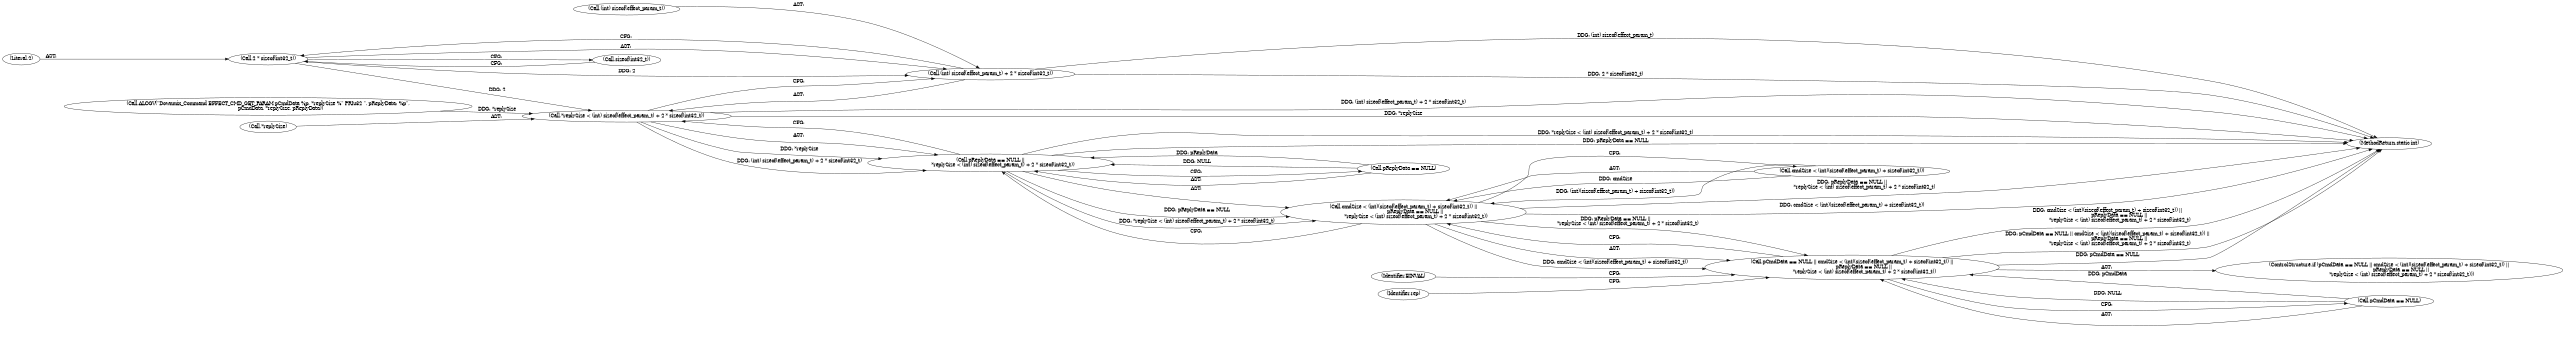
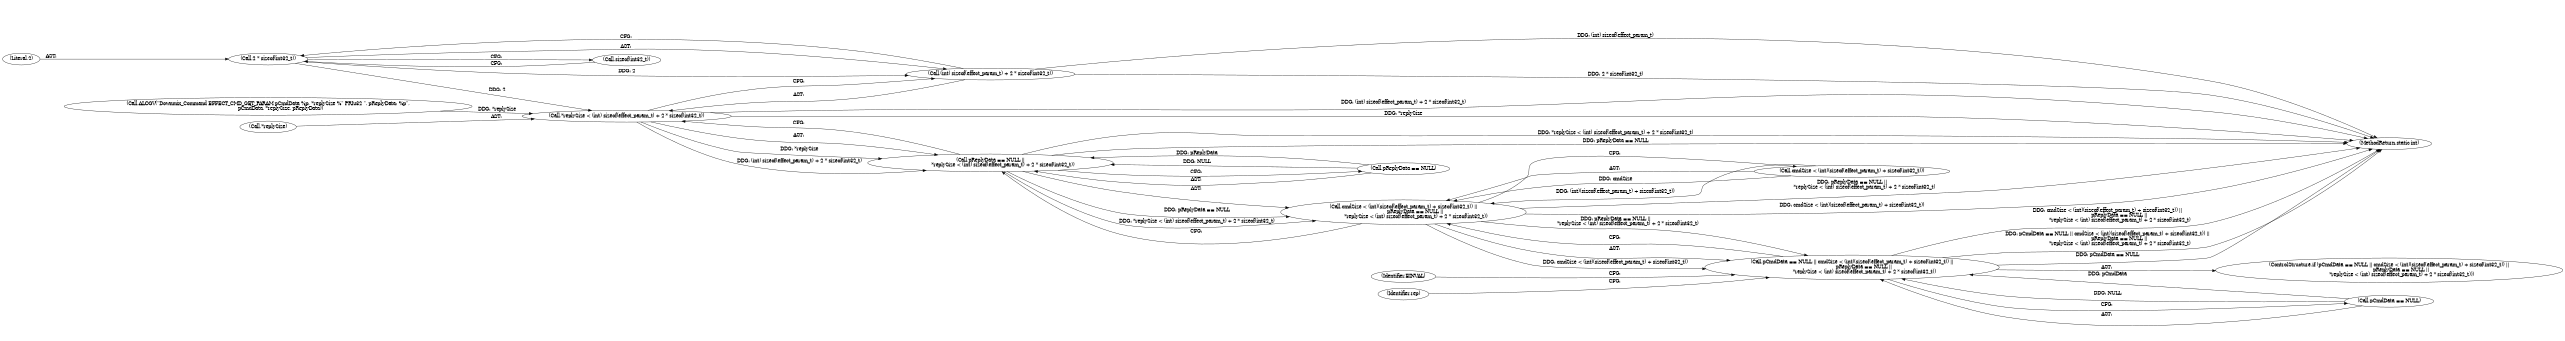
node "(Call,(int) sizeof(effect_param_t))": removed
